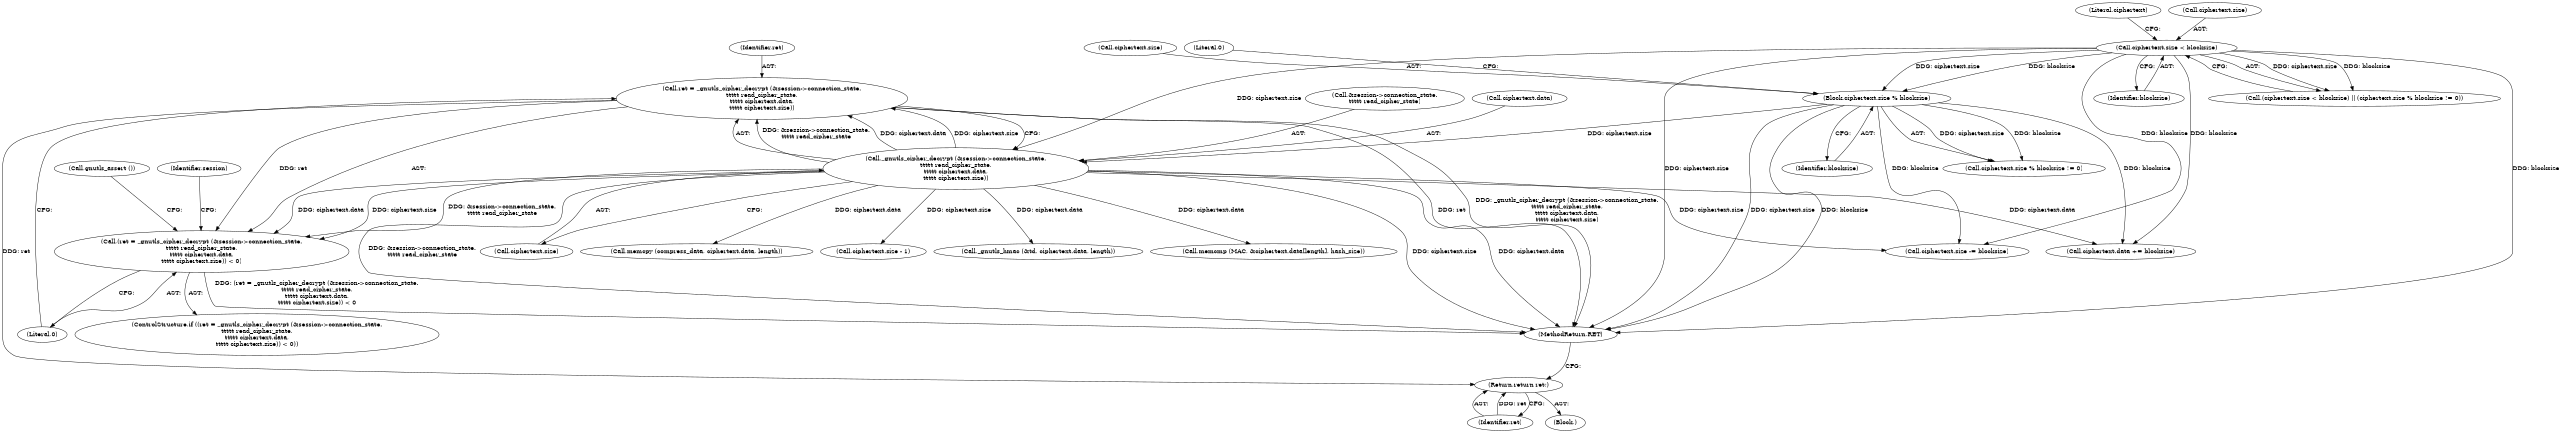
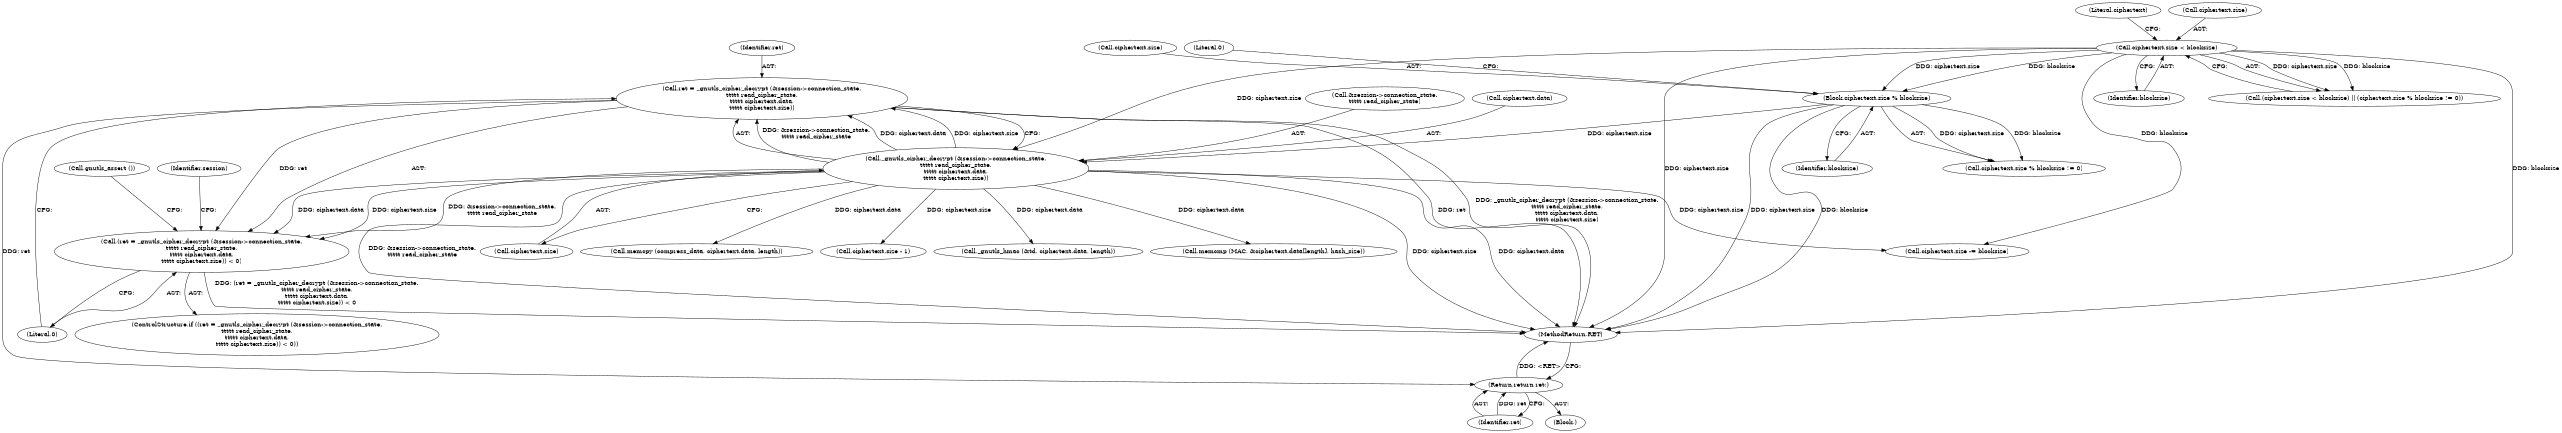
edge "(Block,ciphertext.size % blocksize)" -> "(Call,ciphertext.size -= blocksize)": removed, label "DDG: blocksize"
node "(Call,ciphertext.data += blocksize)": removed
edge "(Return,return ret;)" -> "(MethodReturn,RET)": added, label "DDG: <RET>"
